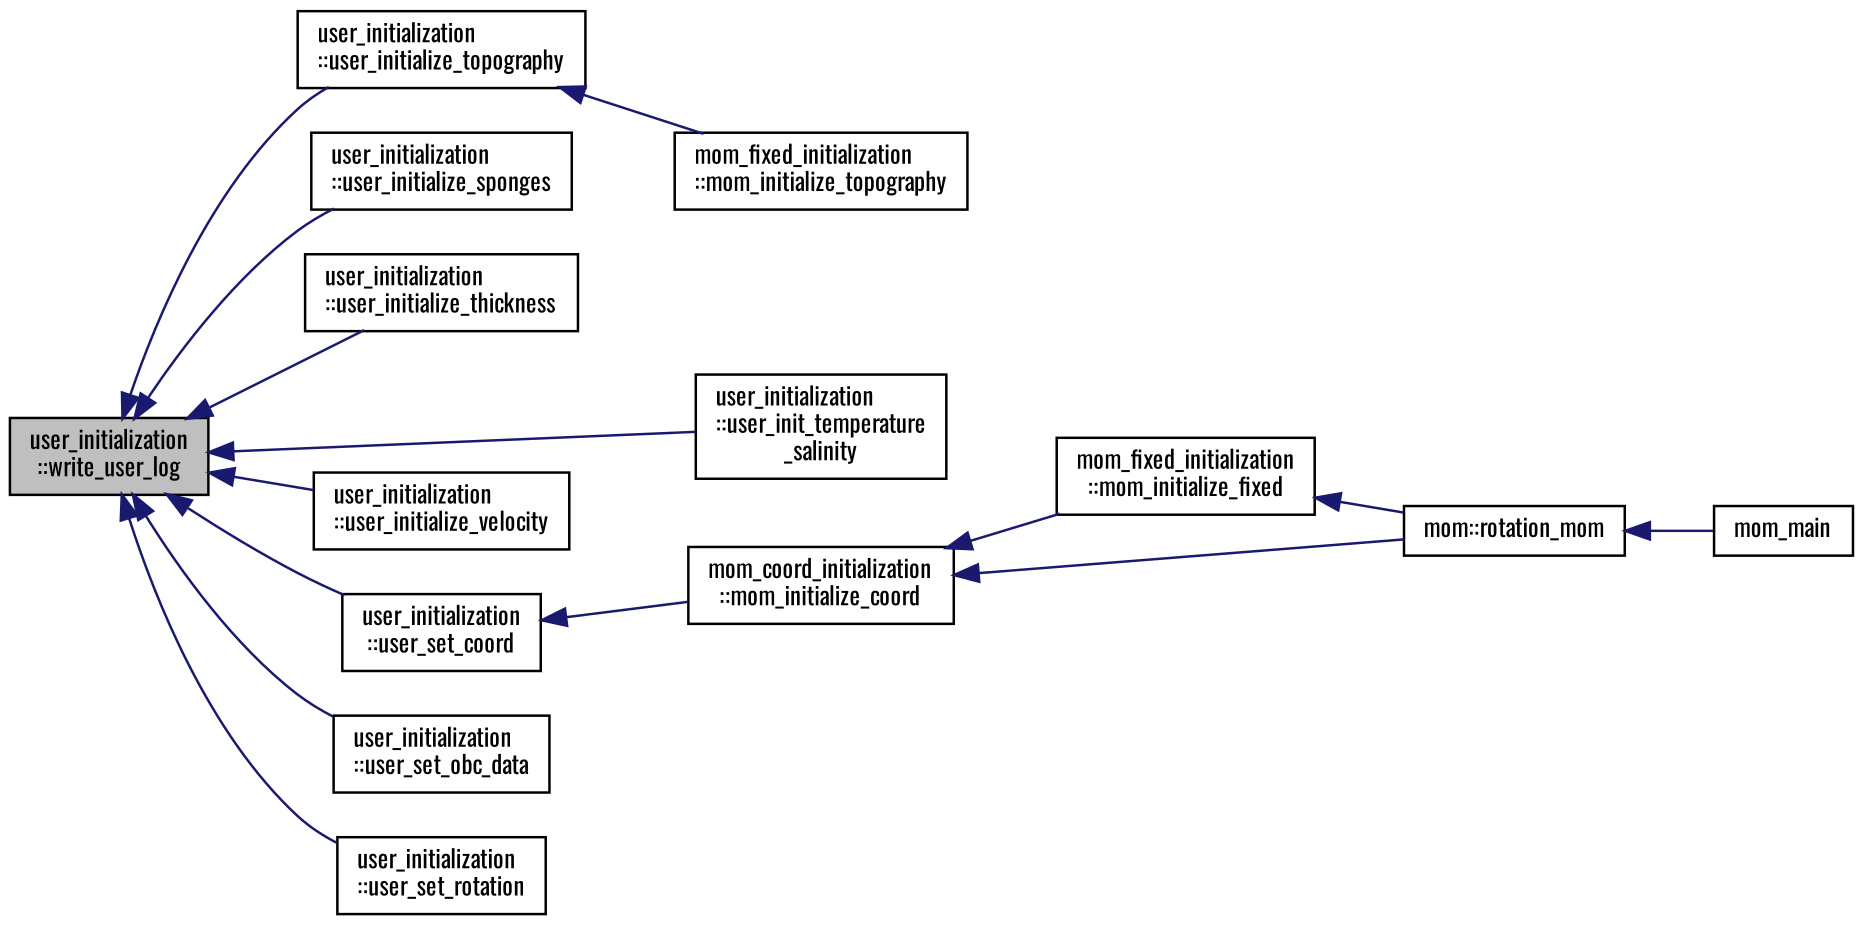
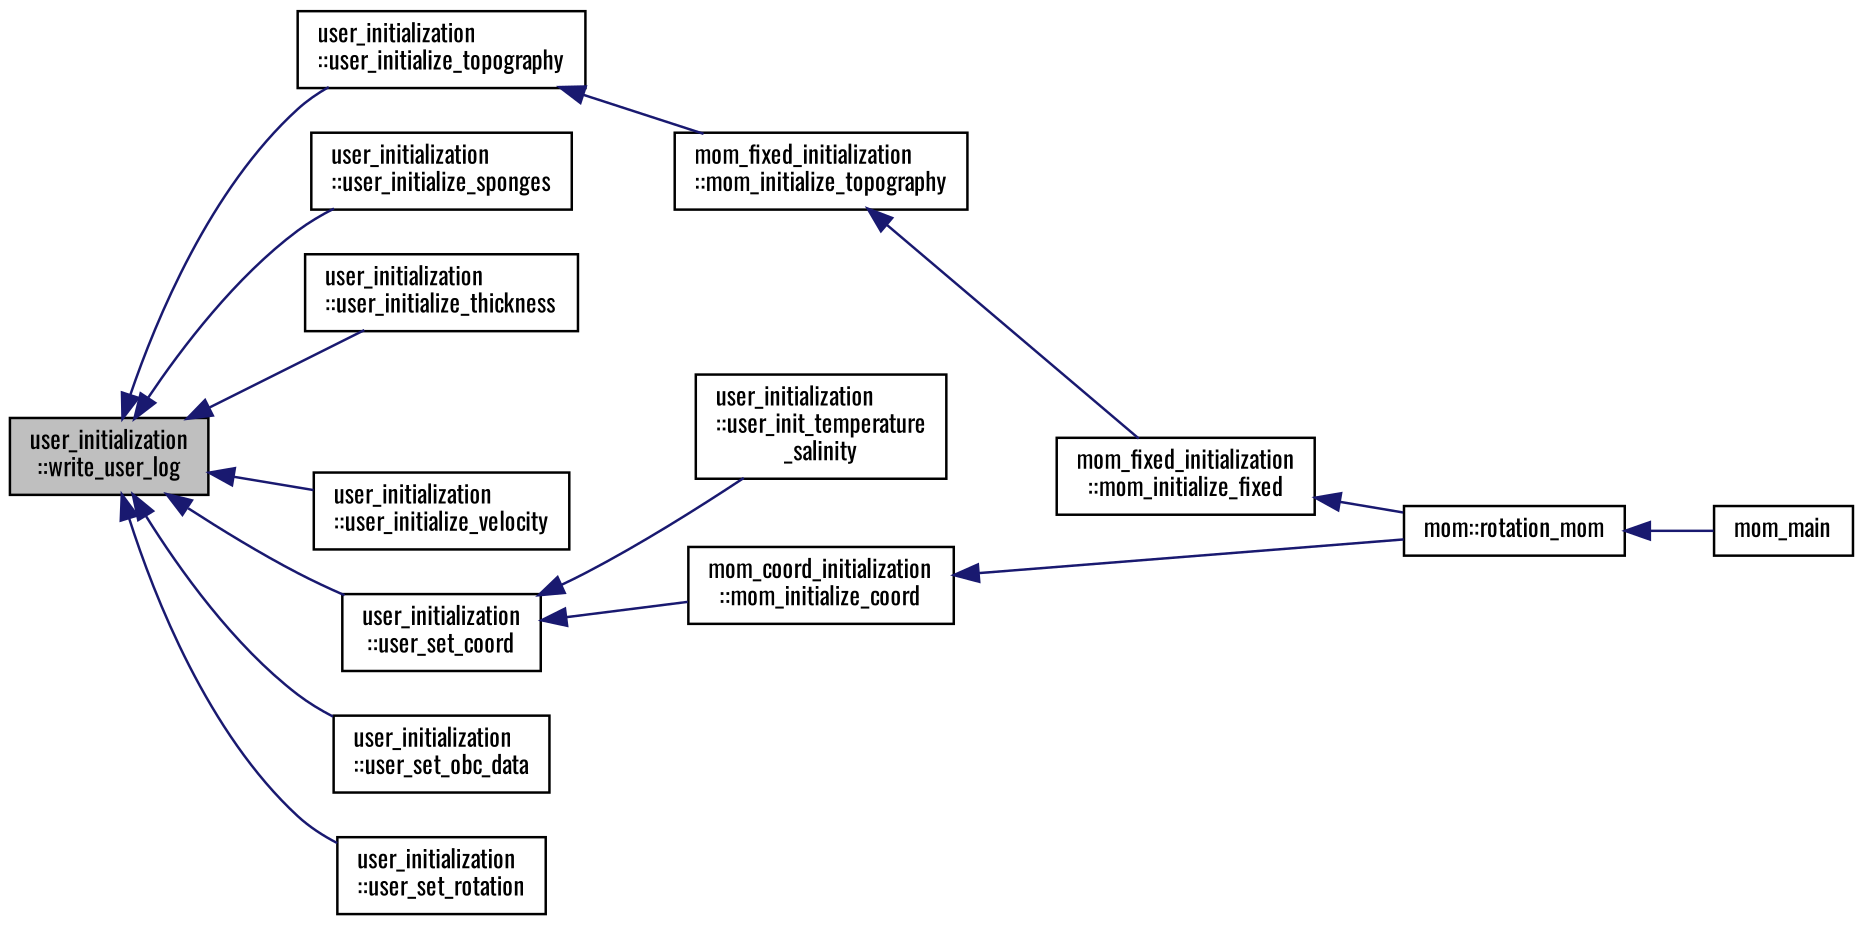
edge "user_initialization ::user_init_temperature _salinity" -> "user_initialization ::write_user_log": now "user_initialization ::user_init_temperature _salinity" -> "user_initialization ::user_set_coord"
edge "mom_fixed_initialization ::mom_initialize_fixed" -> "mom_coord_initialization ::mom_initialize_coord": now "mom_fixed_initialization ::mom_initialize_fixed" -> "mom_fixed_initialization ::mom_initialize_topography"
